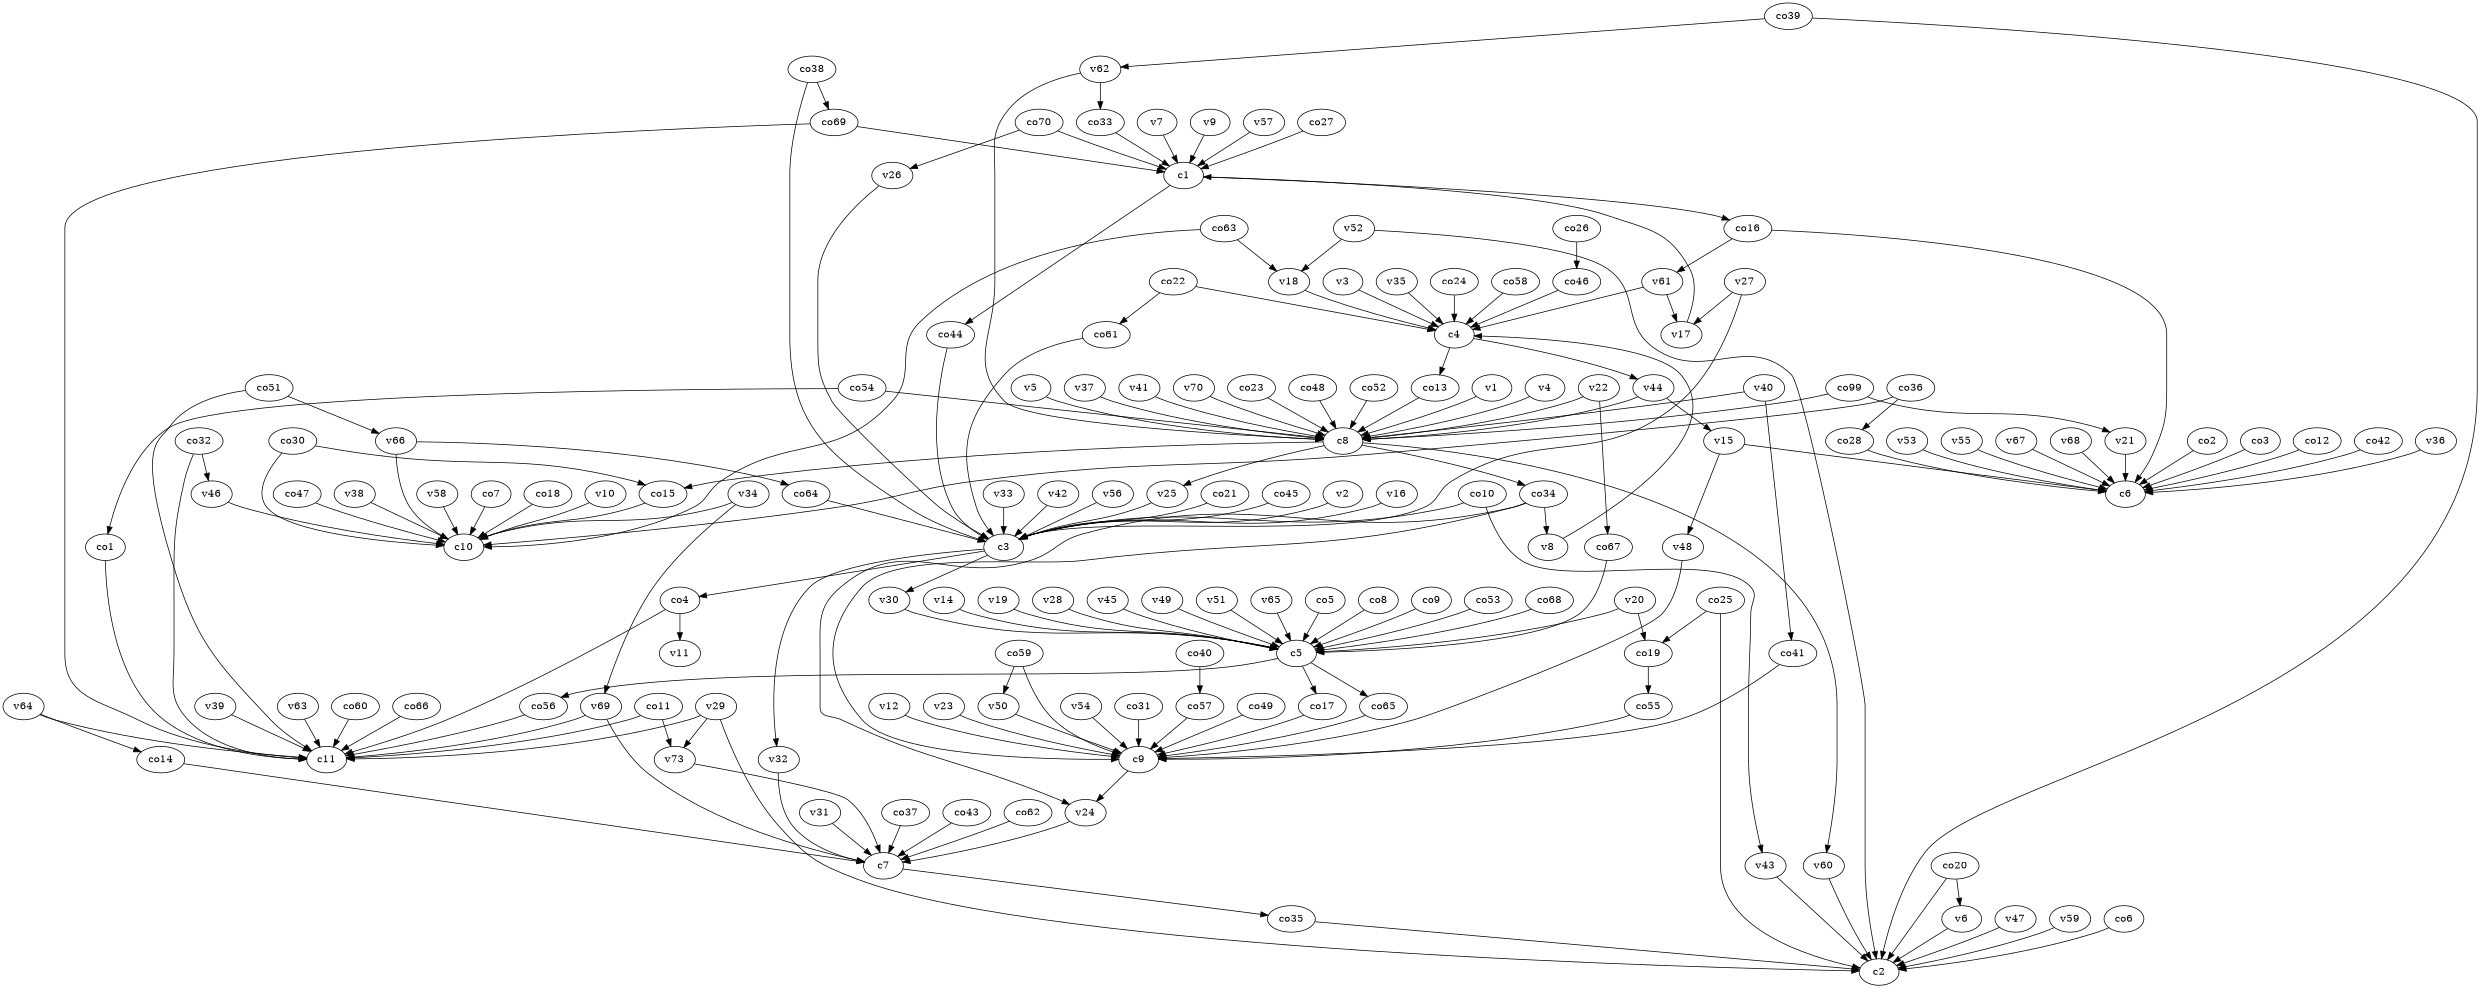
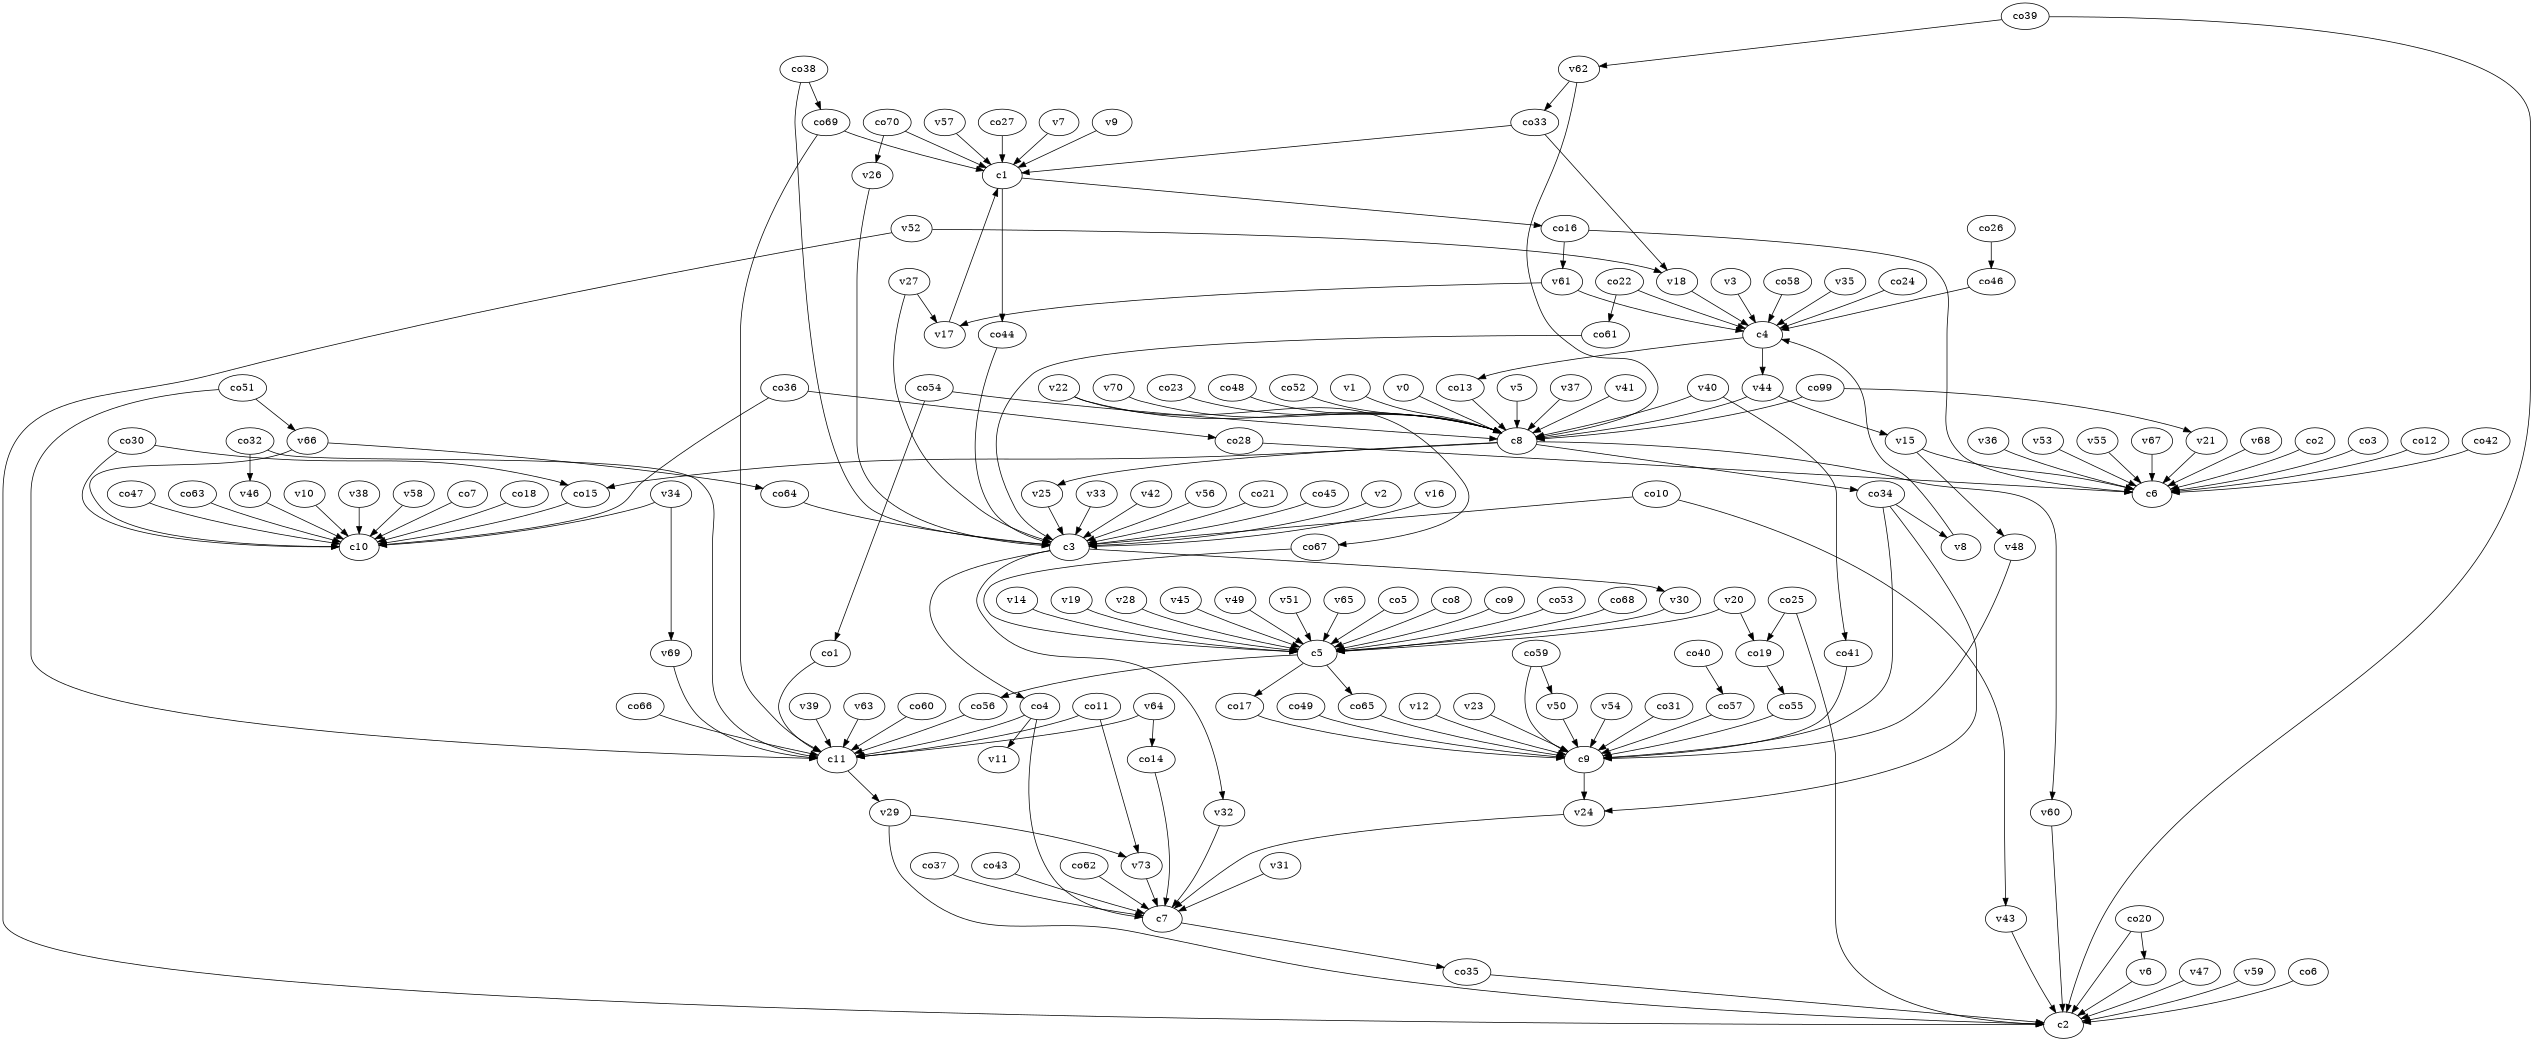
edge "co63" -> "v18": now "co33" -> "v18"
node "v4": label "v4" -> "v0"
edge "v29" -> "c11": reversed
edge "v69" -> "c7": now "co4" -> "c7"
